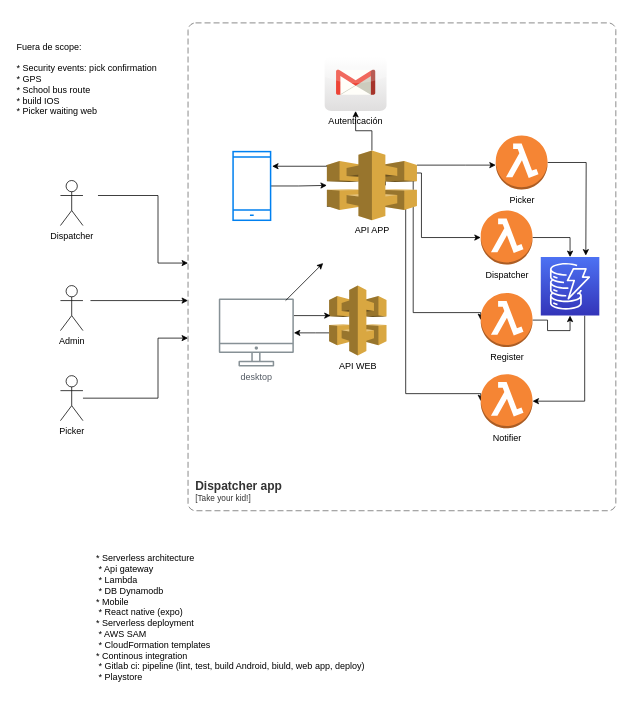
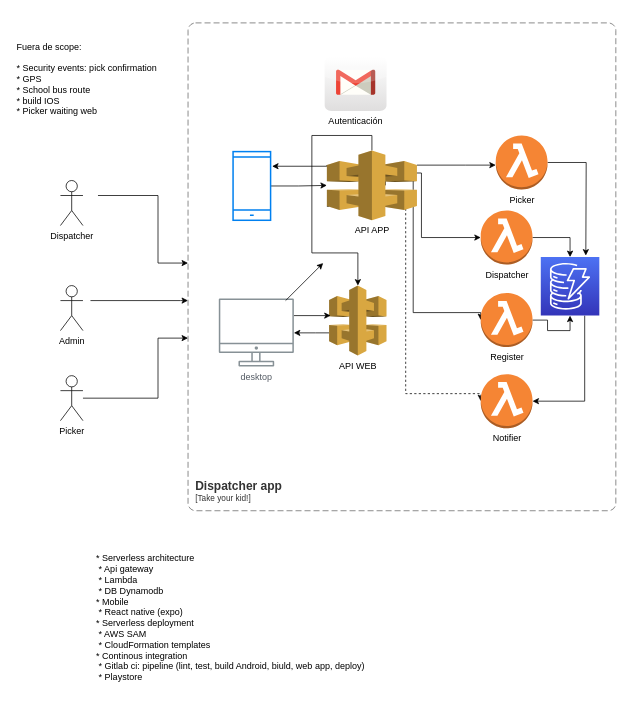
edge "API APP" -> "Autenticación": now "API APP" -> "API WEB"
edge "API APP" -> "Notifier": style solid -> dashed
